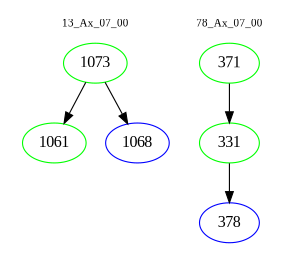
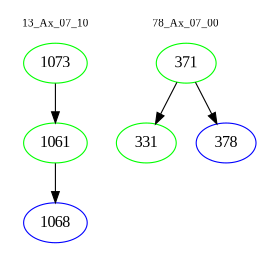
cluster "13_Ax_07_00": label "13_Ax_07_00" -> "13_Ax_07_10"
edge "1073" -> "1068": now "1061" -> "1068"
edge "331" -> "378": now "371" -> "378"
